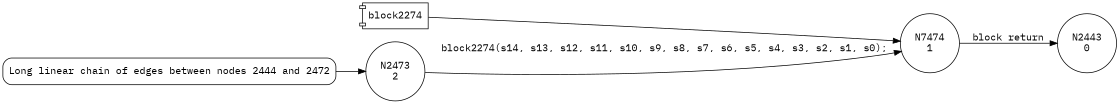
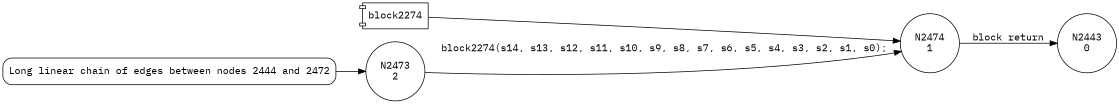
node "N7474 1": label "N7474 1" -> "N2474 1"
